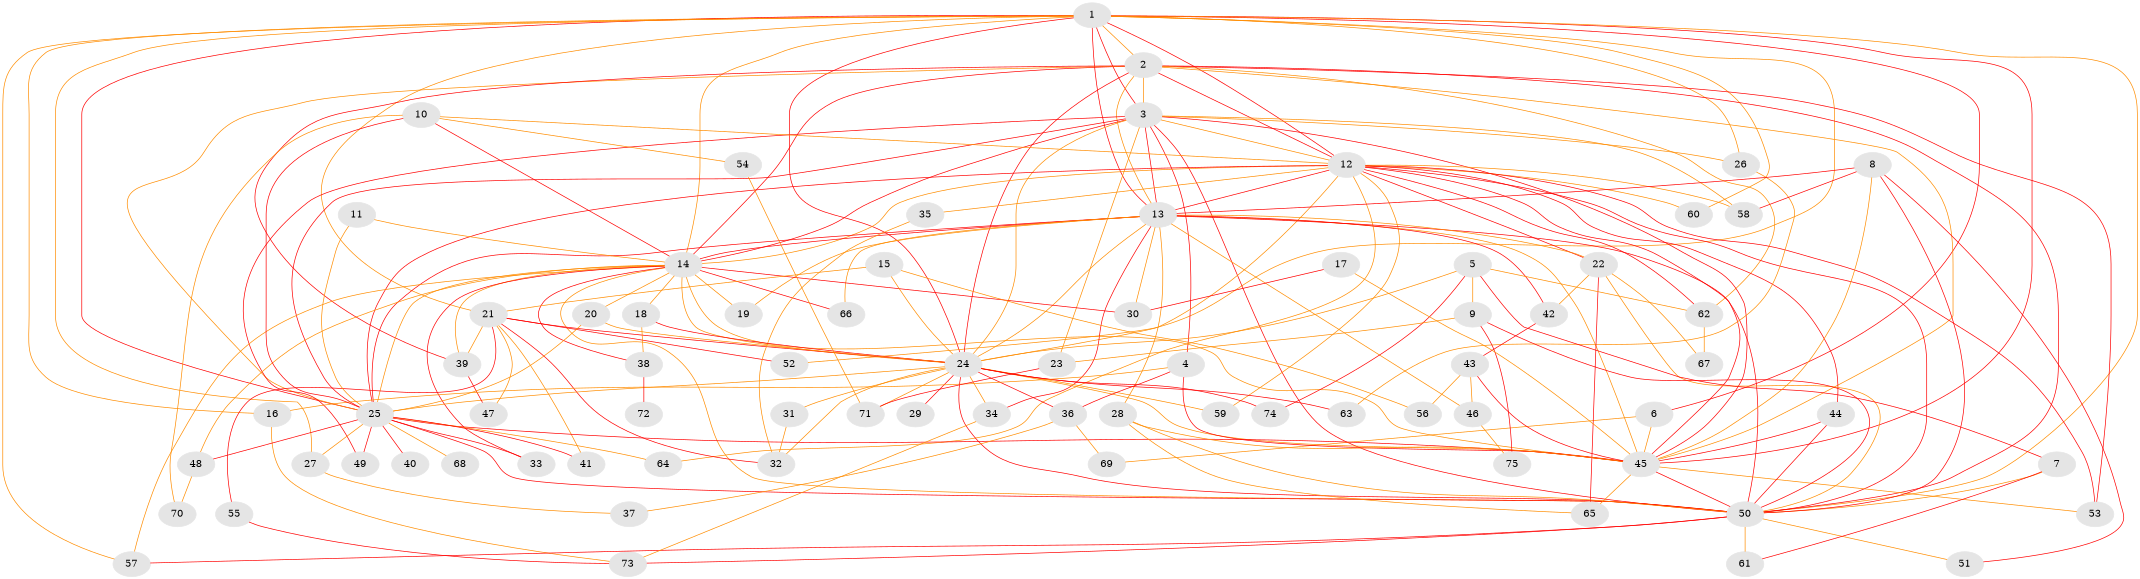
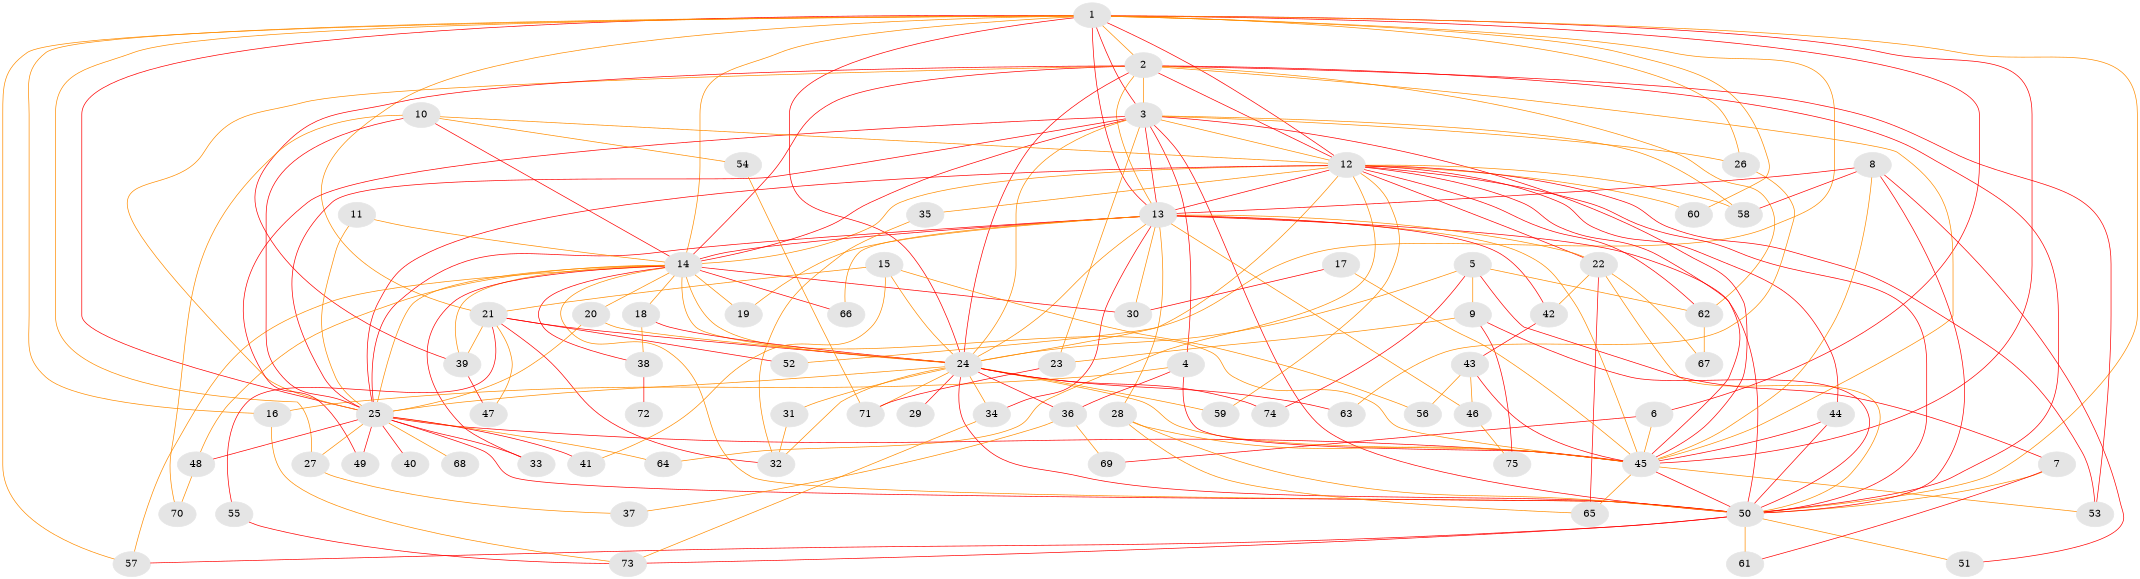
edge "21" -- "41": now "15" -- "41"
edge "6" -- "69": color darkorange -> red
